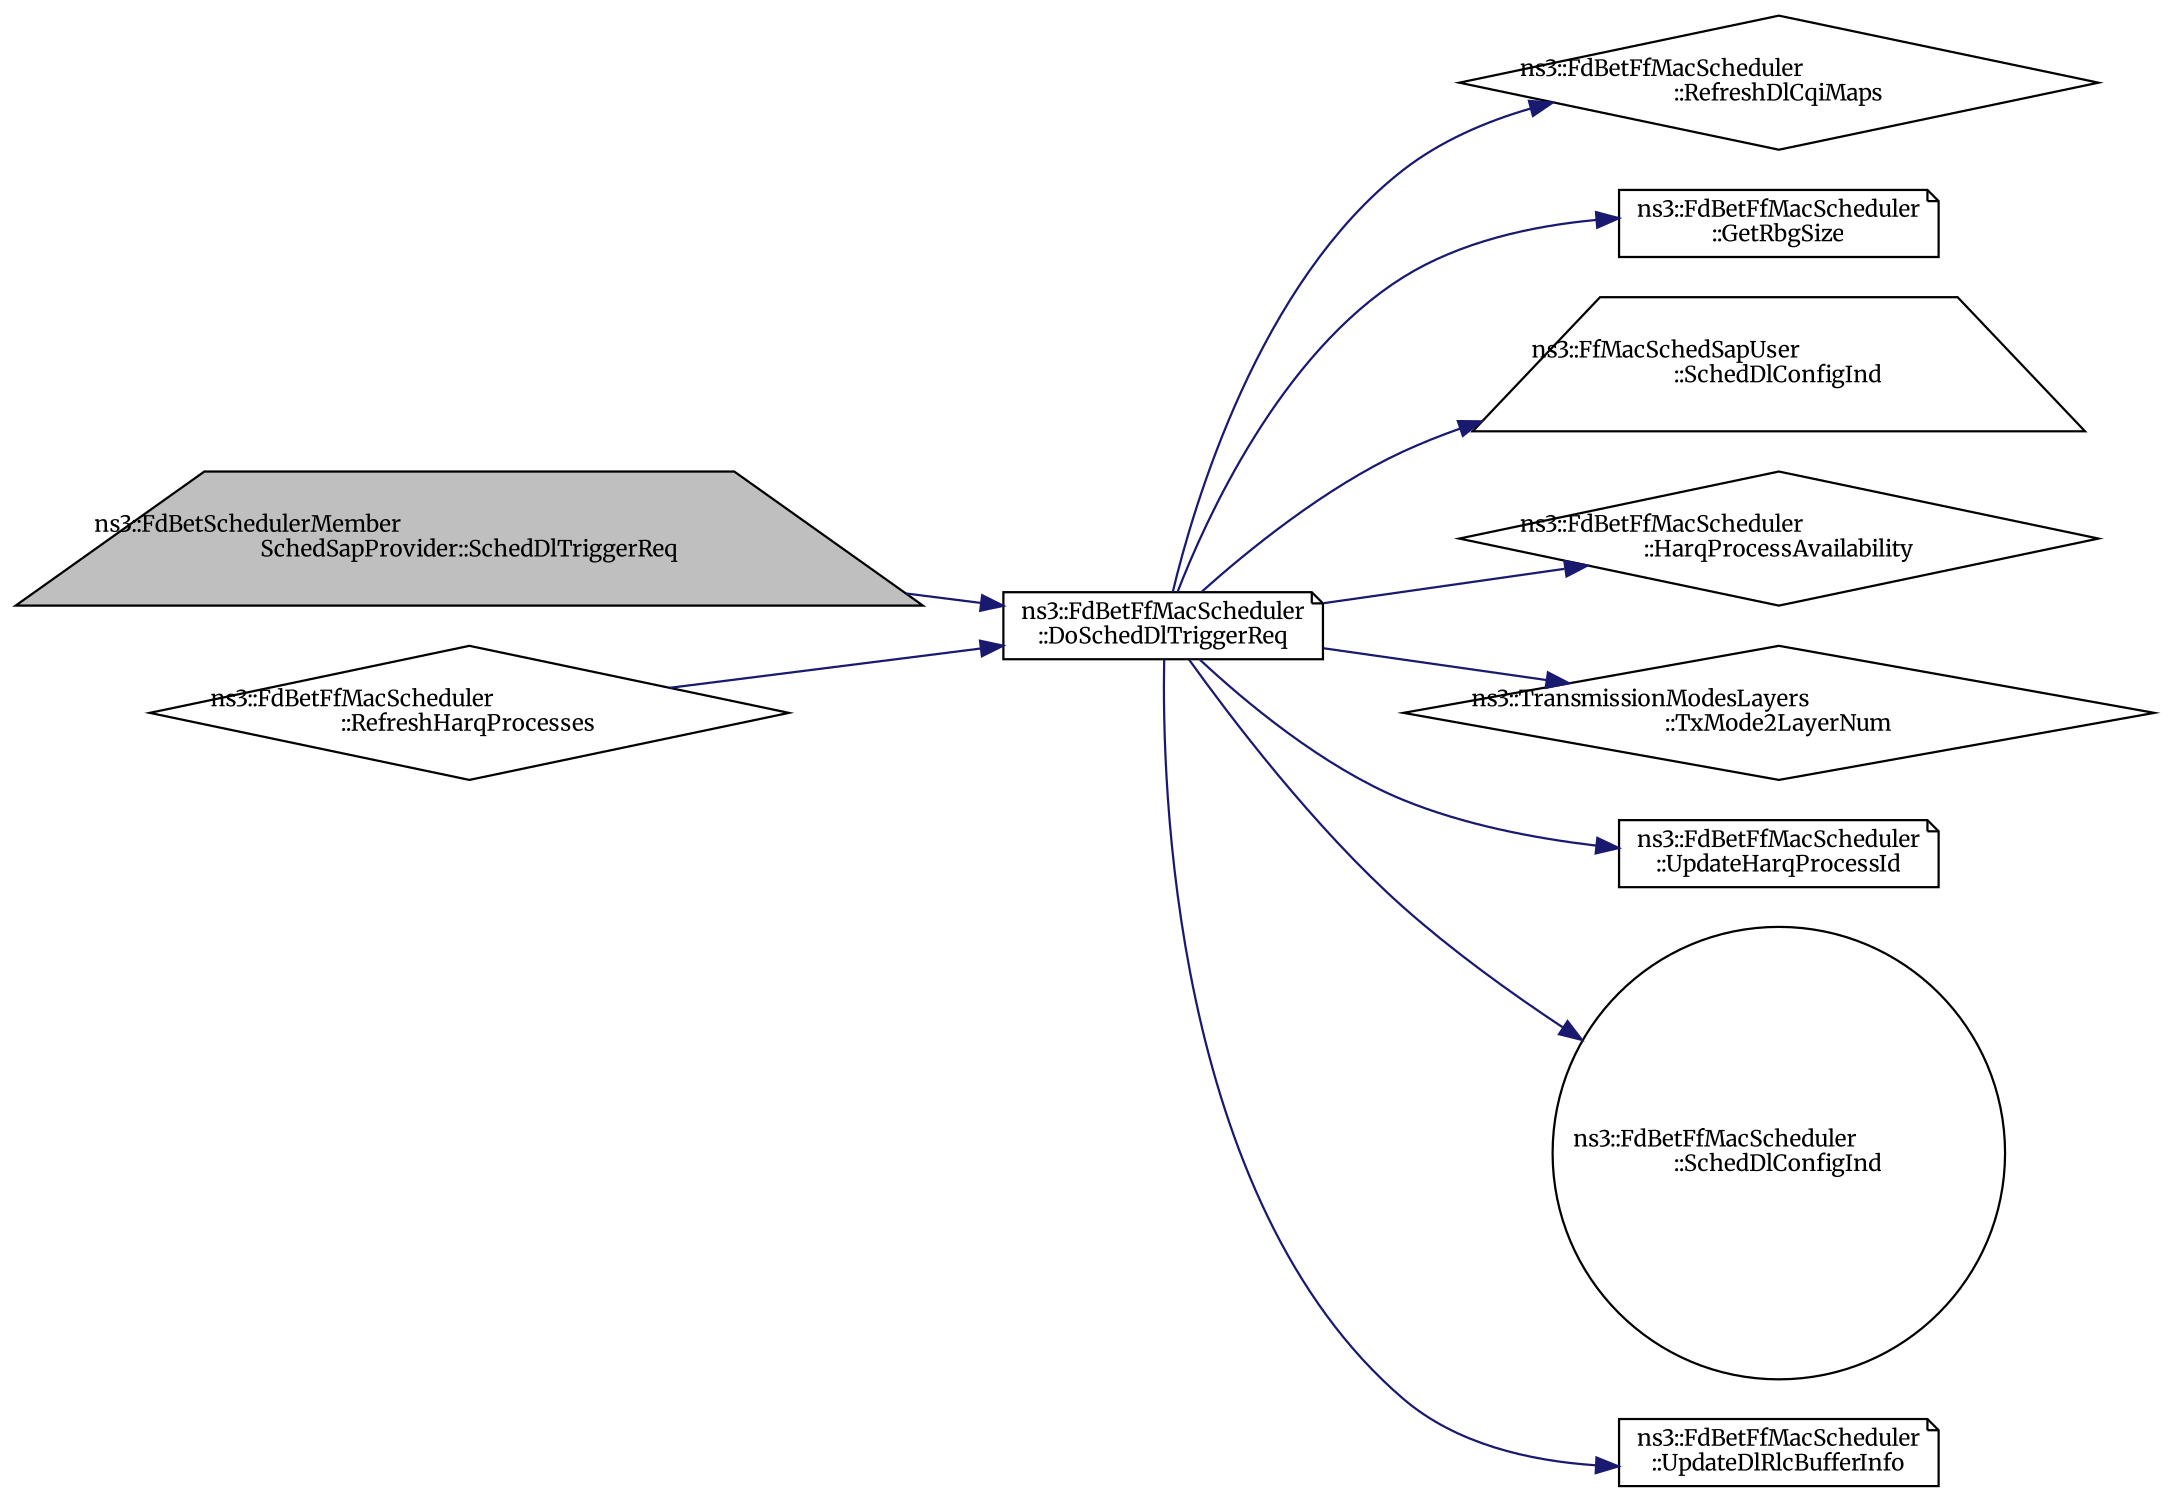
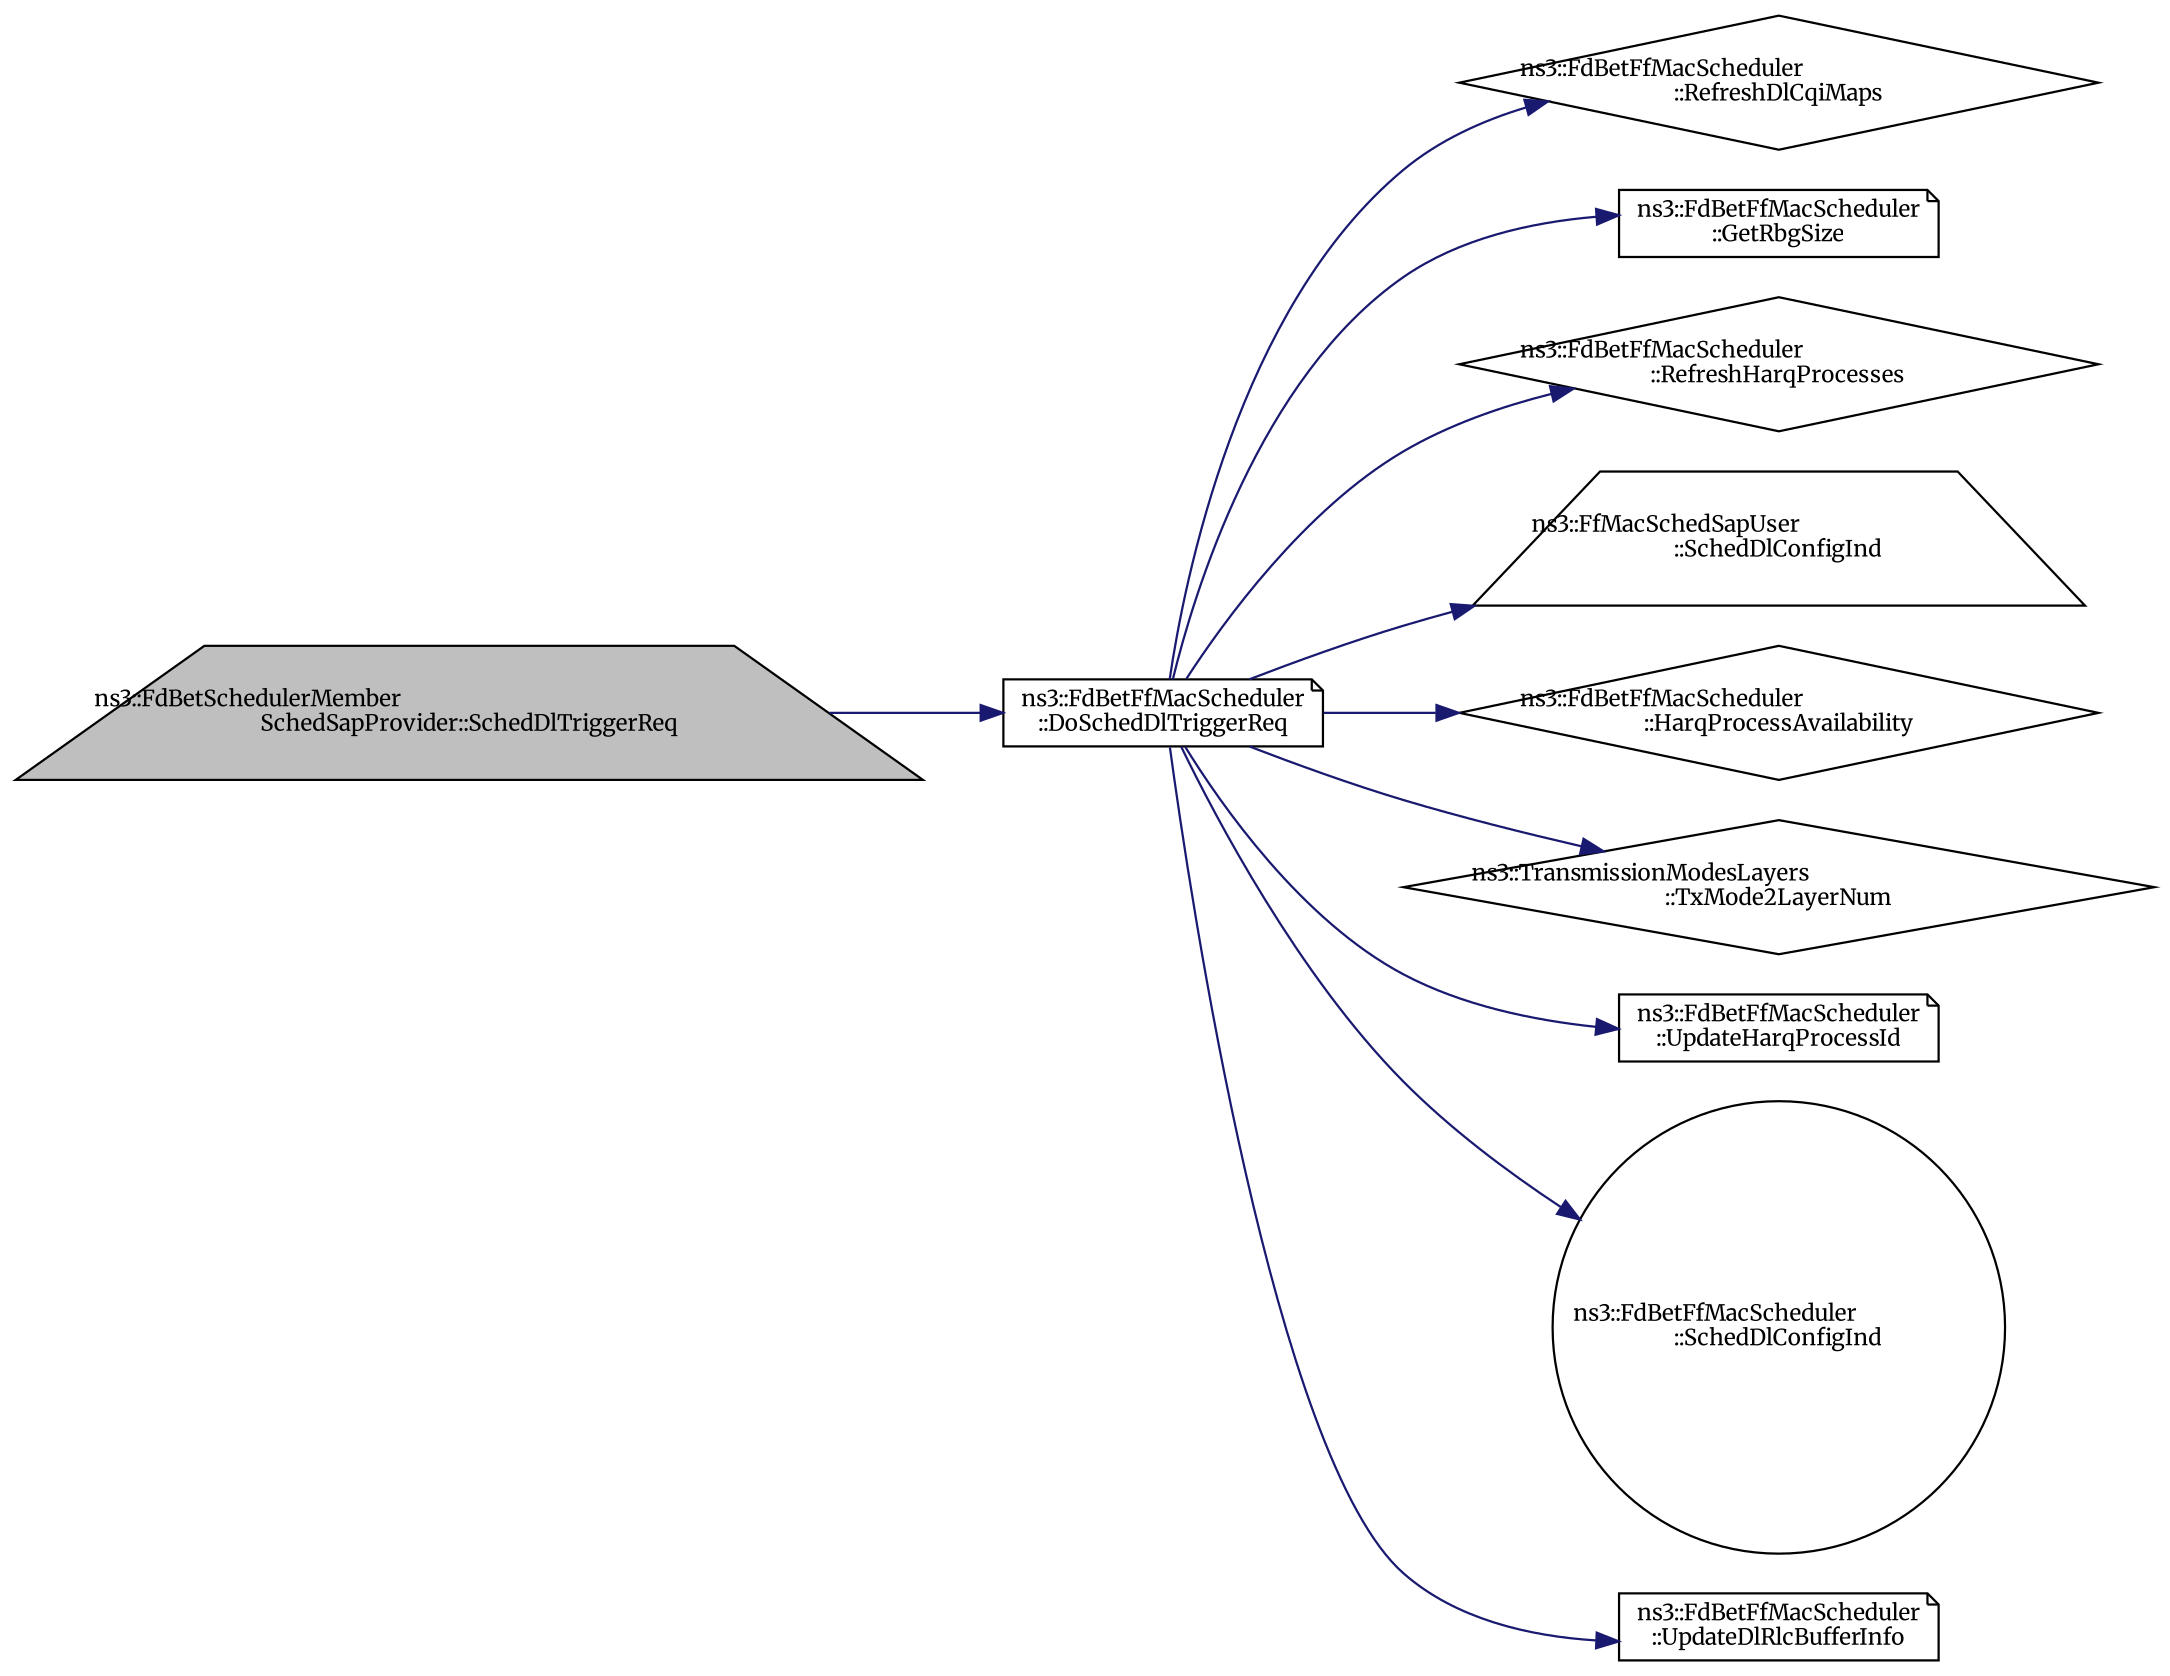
edge "ns3::FdBetFfMacScheduler ::RefreshHarqProcesses" -> "ns3::FdBetFfMacScheduler ::DoSchedDlTriggerReq": reversed
